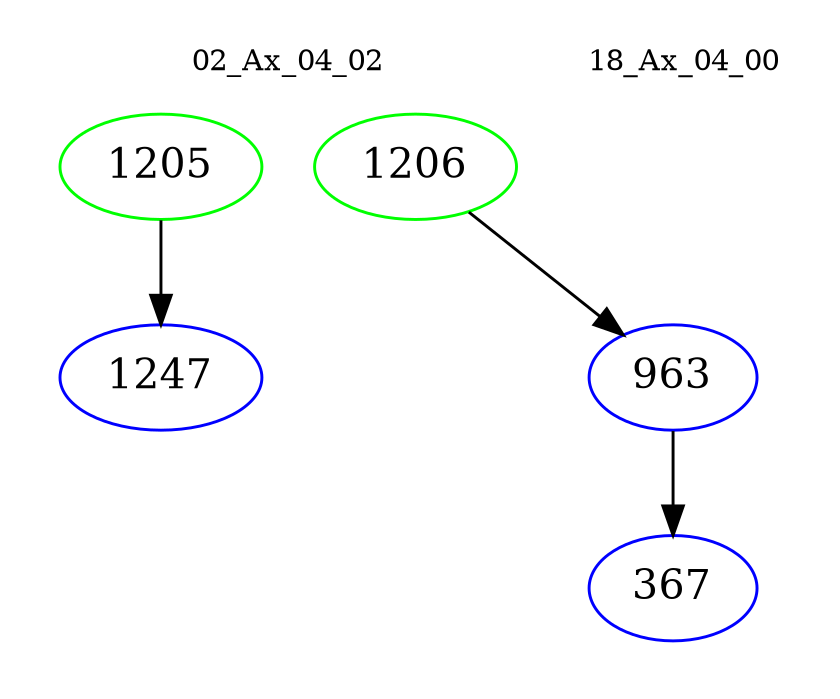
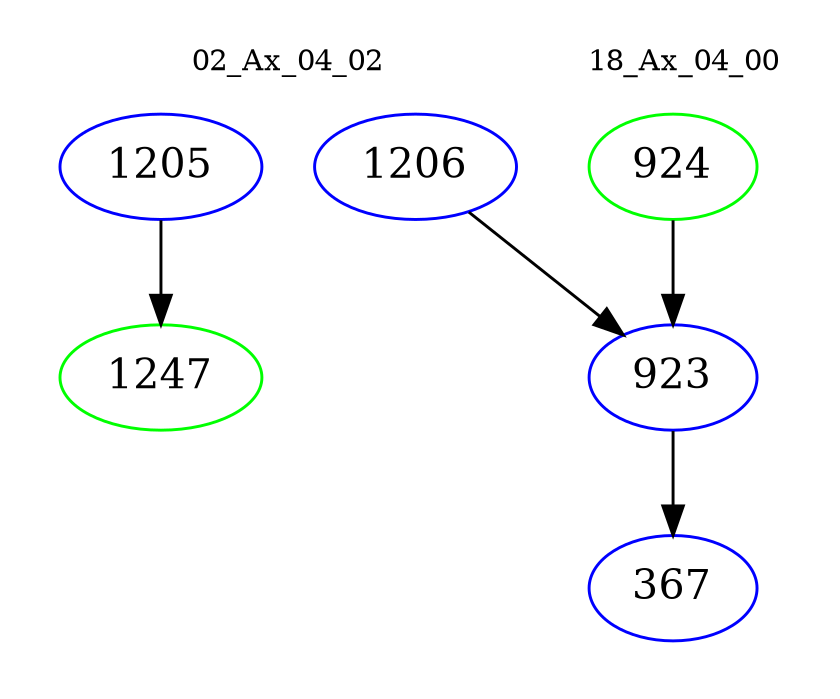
node "1205": color green -> blue
node "1206": color green -> blue
node "924": added
node "1247": color blue -> green
node "963": label "963" -> "923"
